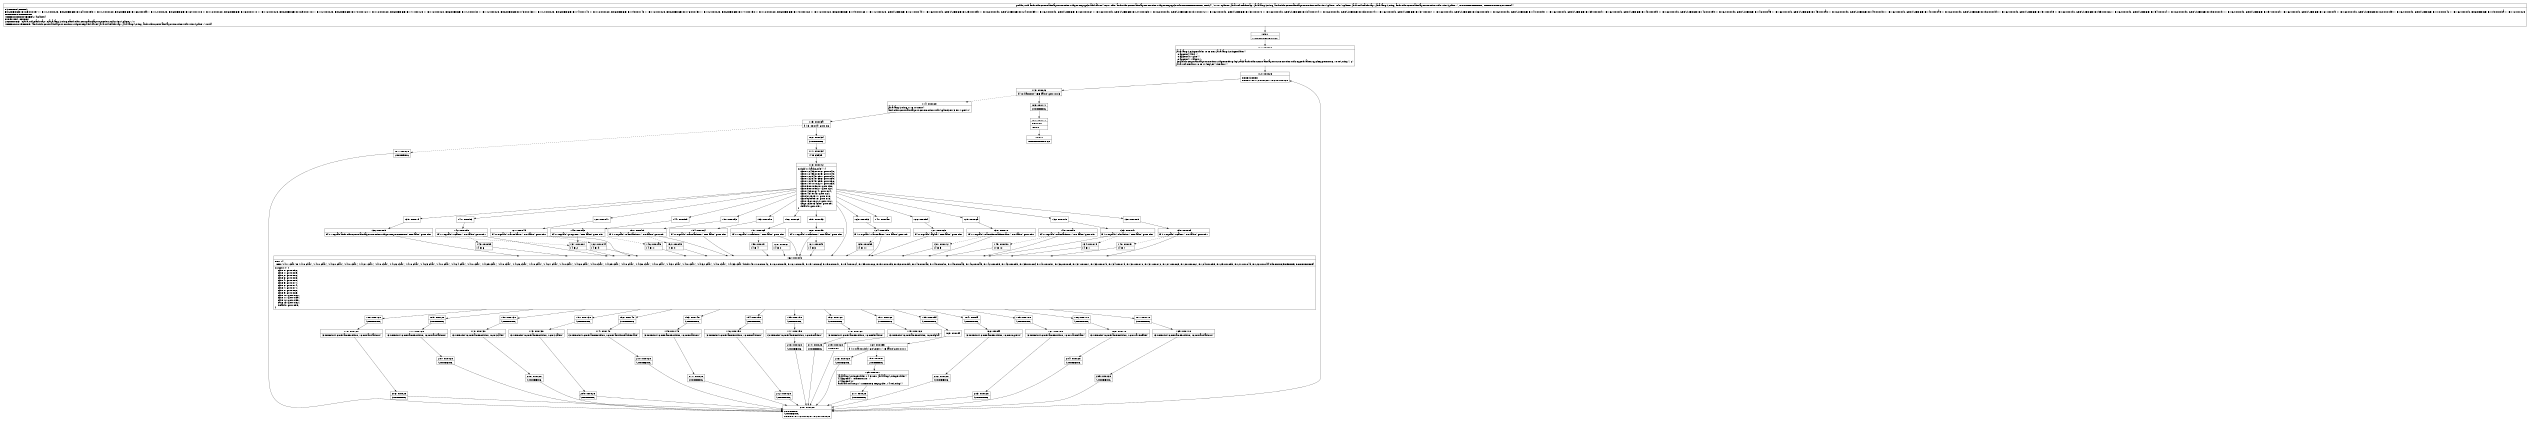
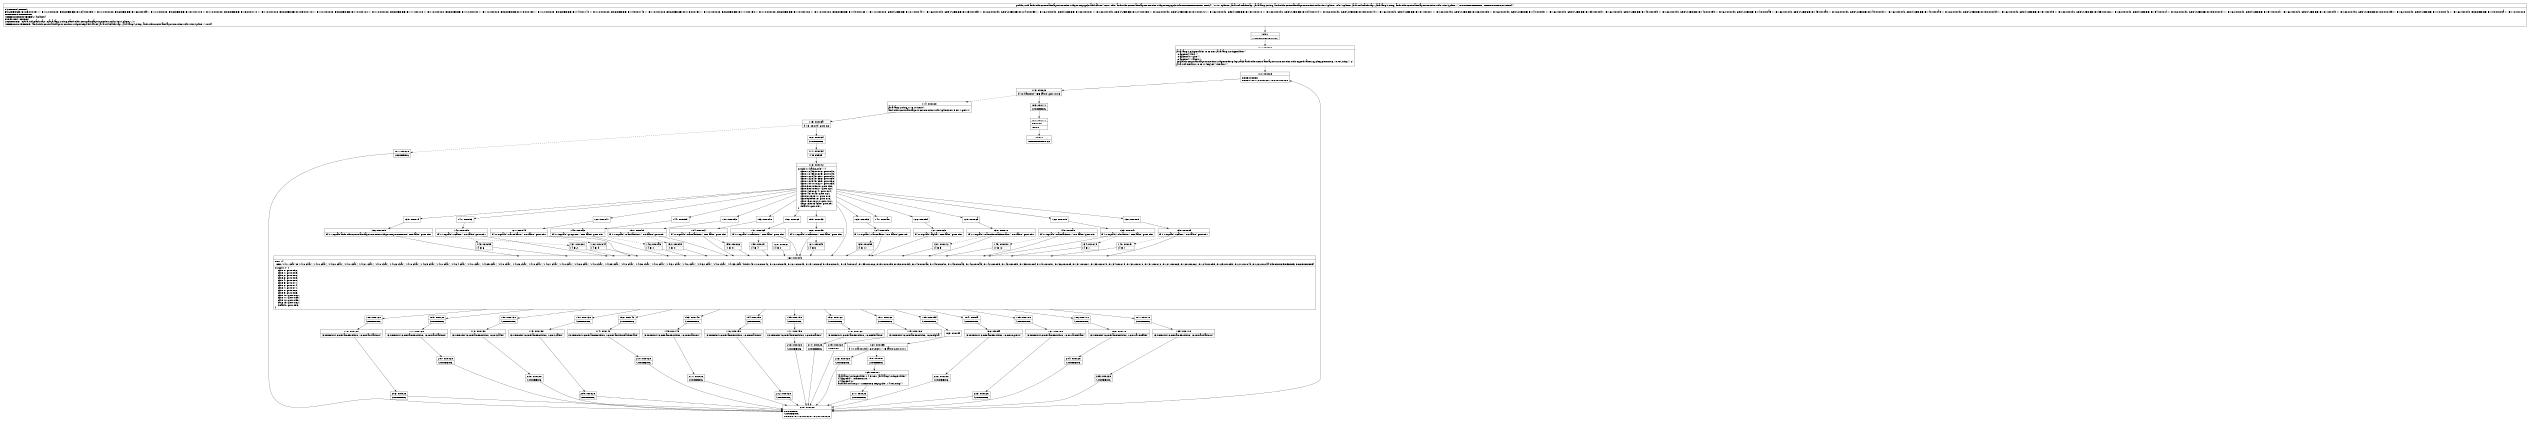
edge "145: 0x00a3" -> "137: 0x0087": now "145: 0x00a3" -> "162: 0x00dc"
node "155: 0x00c6": added
